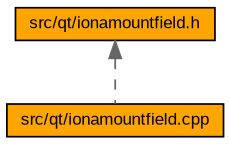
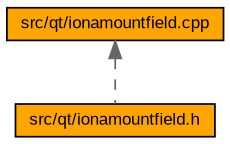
edge "src/qt/ionamountfield.cpp" -> "src/qt/ionamountfield.h": reversed
